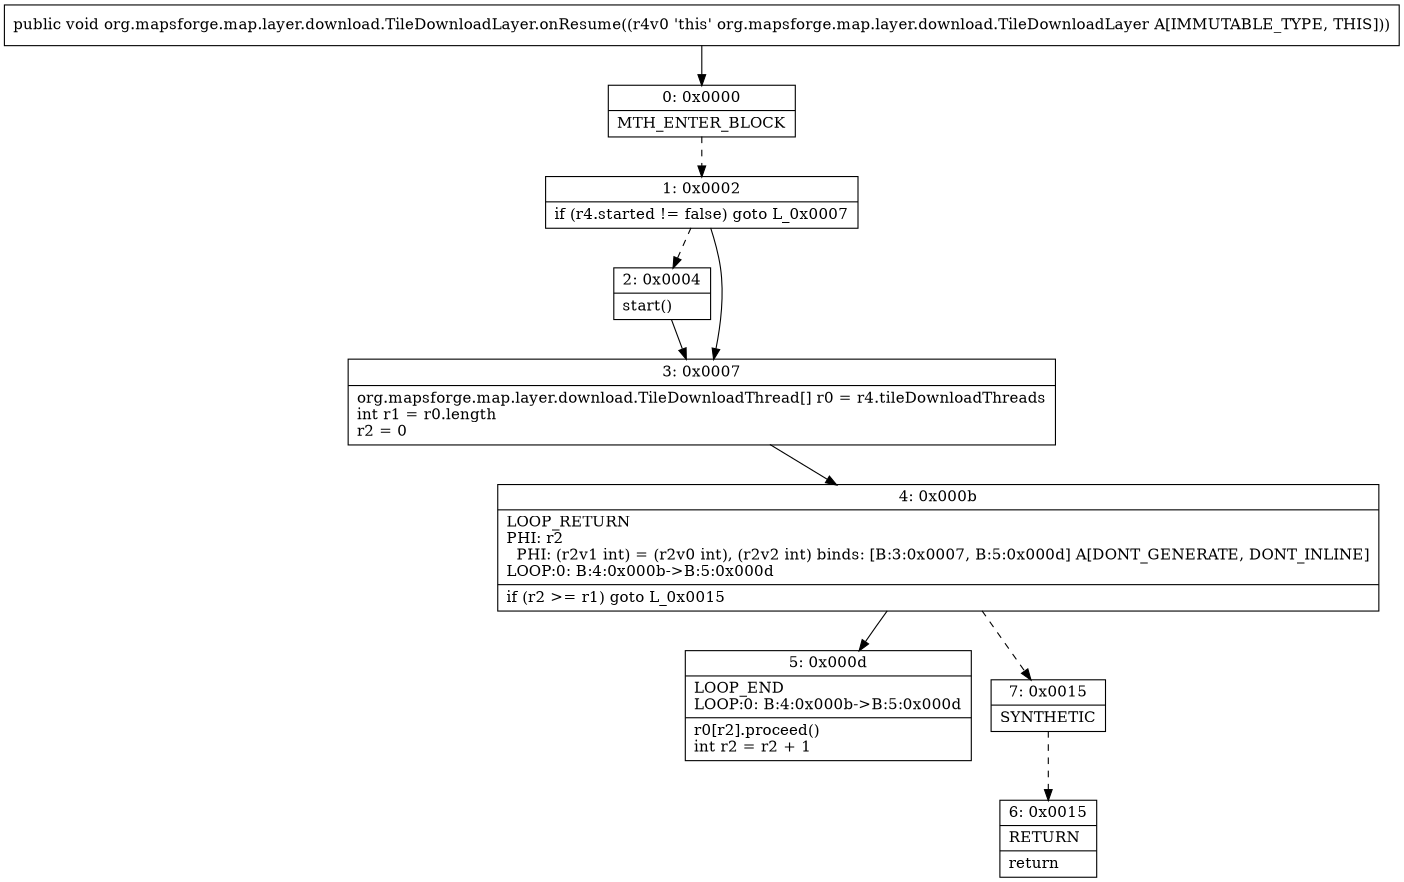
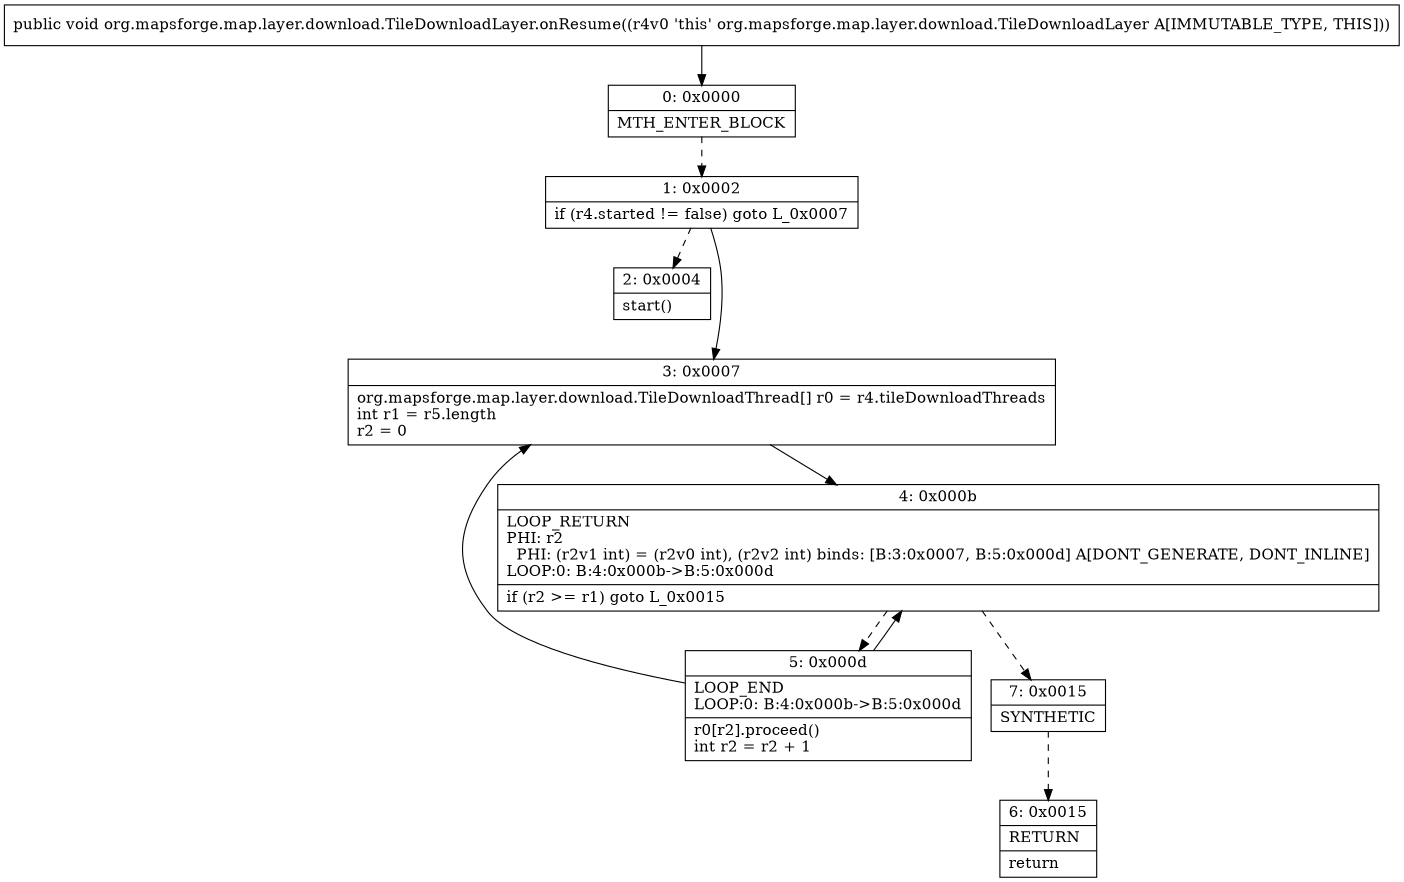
edge "2: 0x0004" -> "3: 0x0007": now "5: 0x000d" -> "3: 0x0007"
node "3: 0x0007": text "int r1 = r0.length" -> "int r1 = r5.length"
edge "4: 0x000b" -> "5: 0x000d": style solid -> dashed
edge "5: 0x000d" -> "4: 0x000b": added
